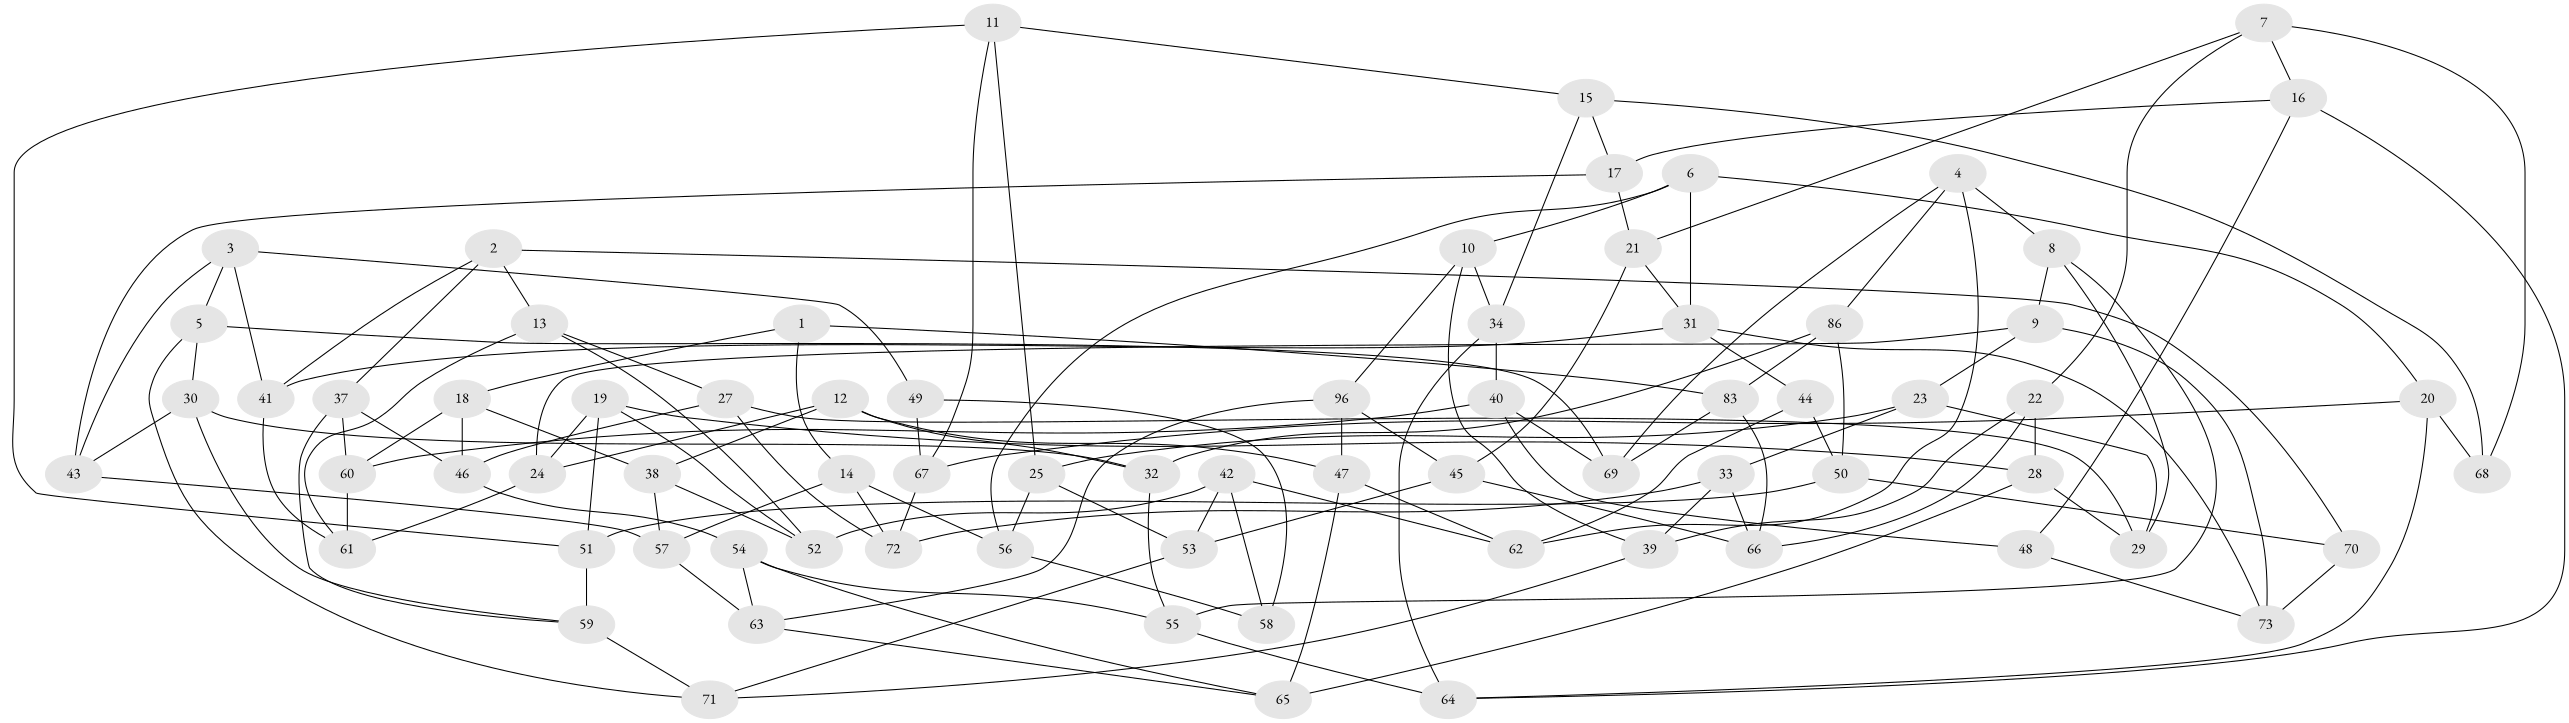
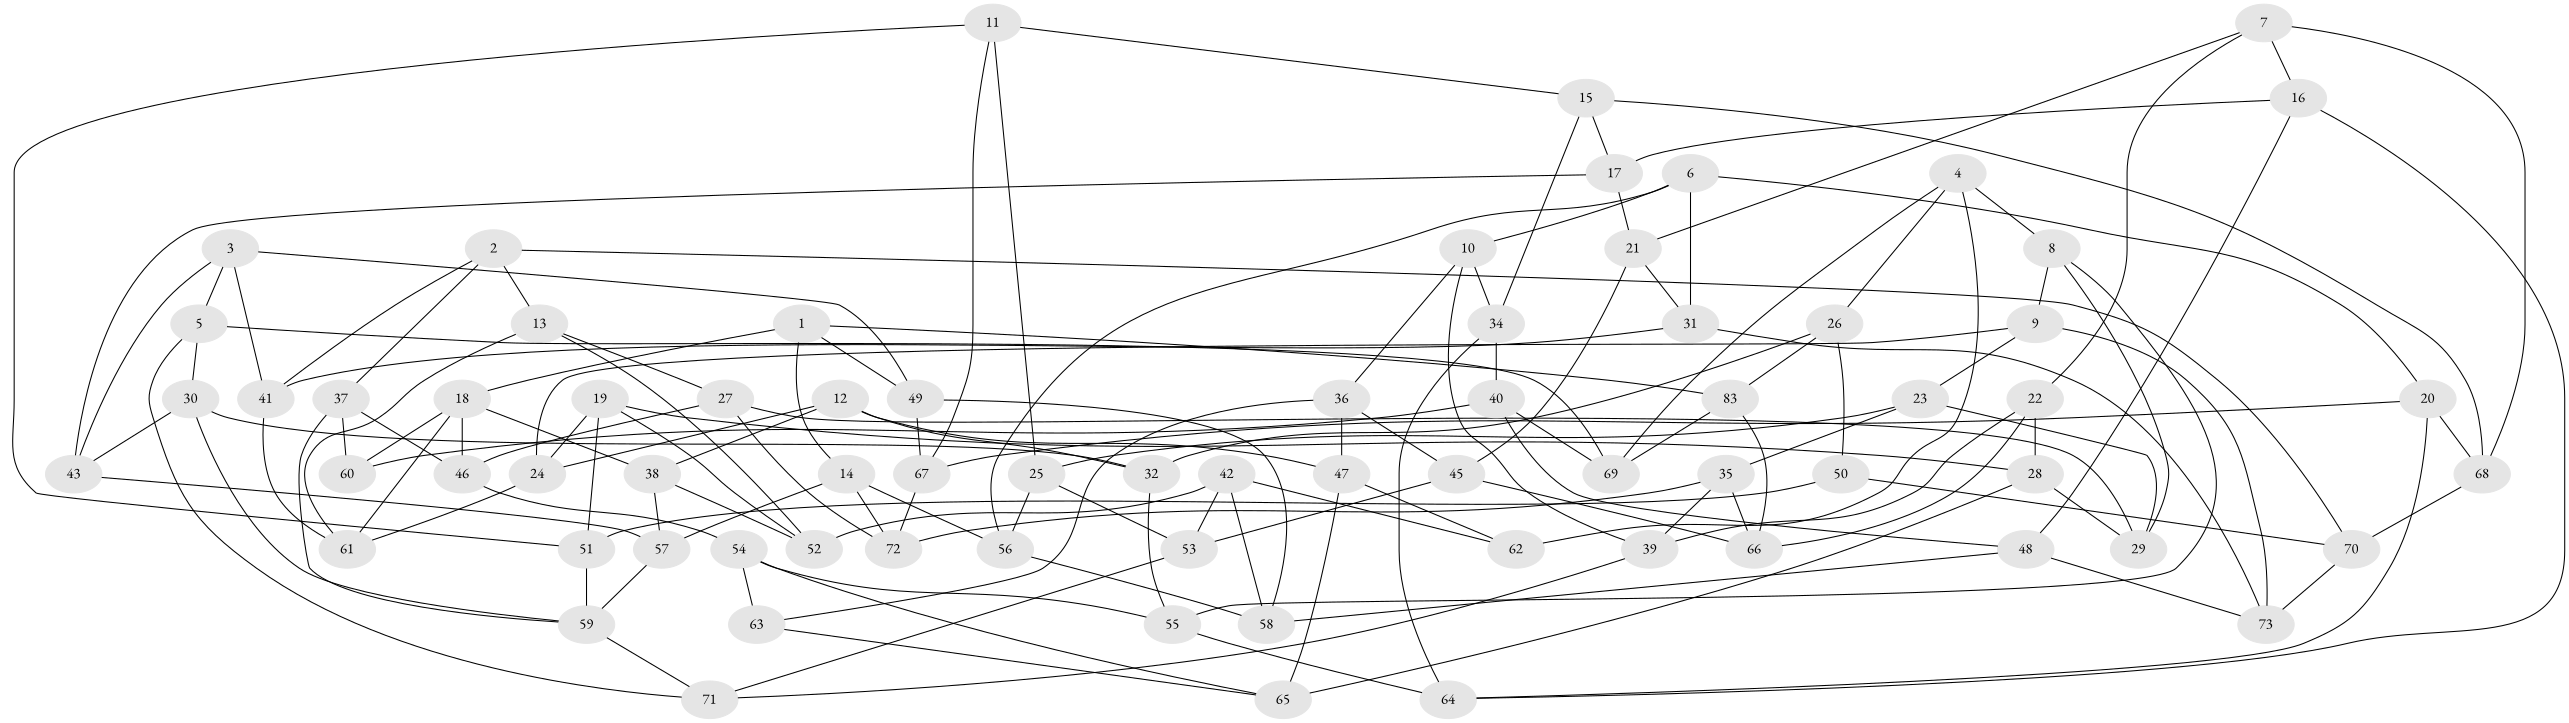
node "86": label "86" -> "26"
edge "1" -- "49": added
node "96": label "96" -> "36"
node "44": removed
node "33": label "33" -> "35"
edge "68" -- "70": added
edge "60" -- "61": now "18" -- "61"
edge "57" -- "63": now "57" -- "59"
edge "48" -- "58": added
